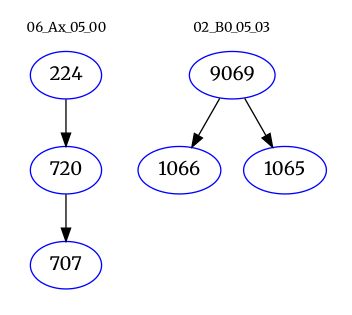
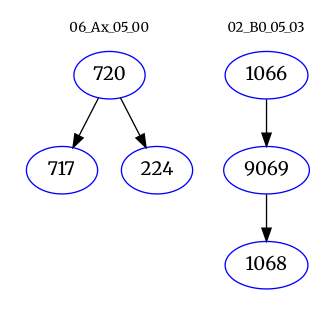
edge "224" -> "720": reversed
edge "9069" -> "1066": reversed
node "1065": label "1065" -> "1068"
node "707": label "707" -> "717"
